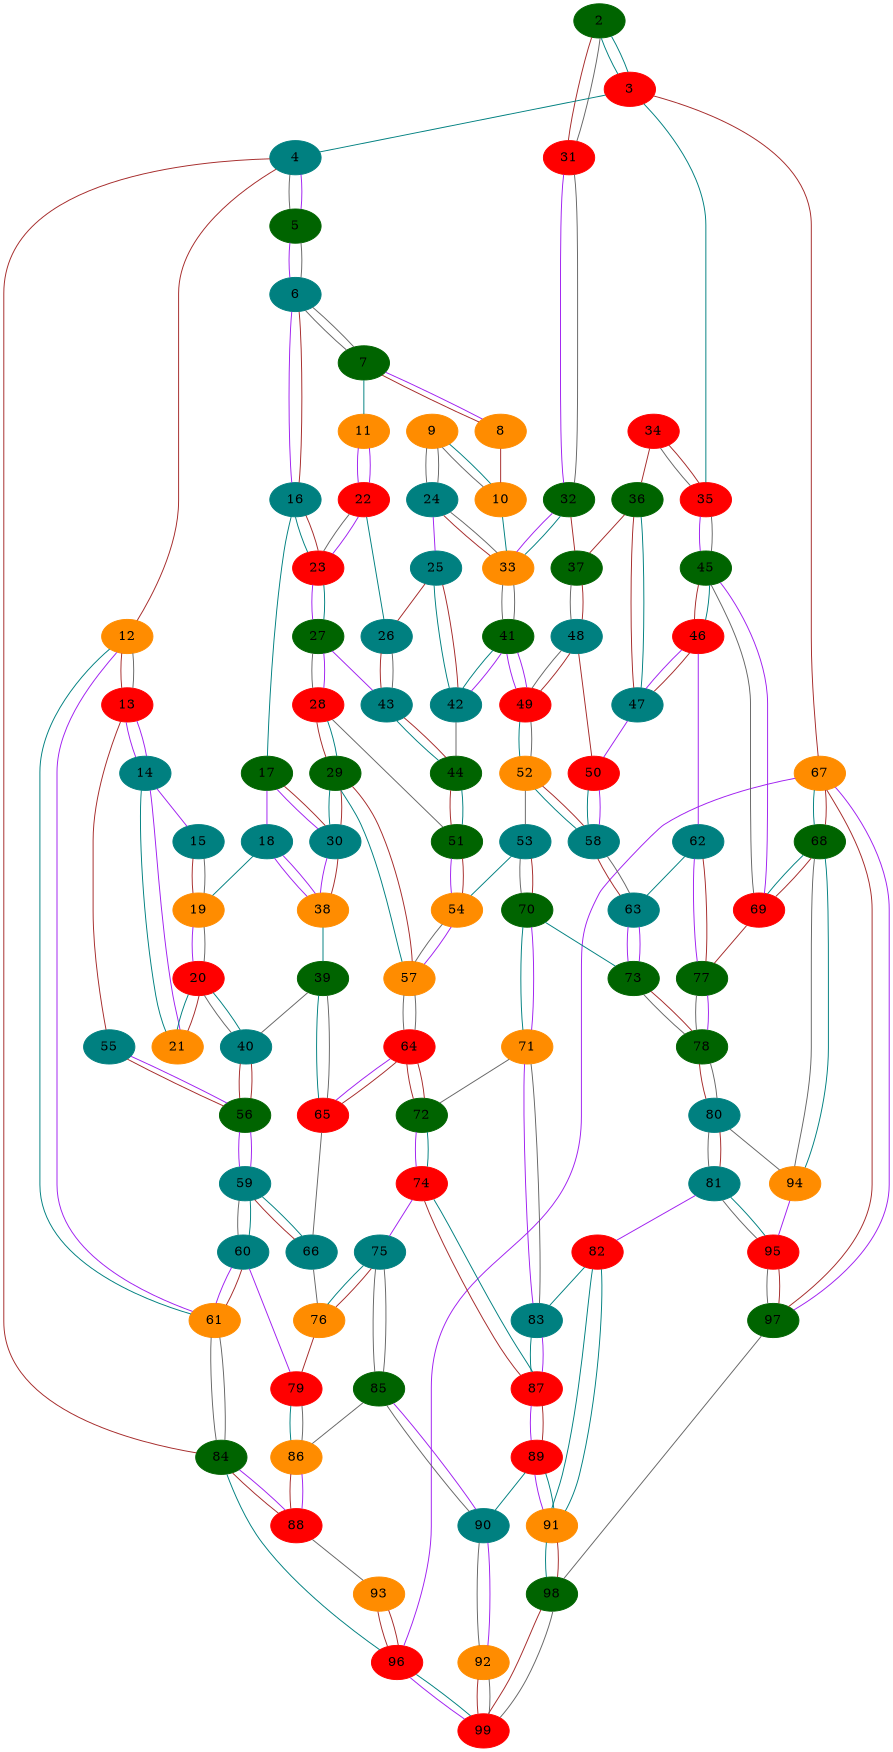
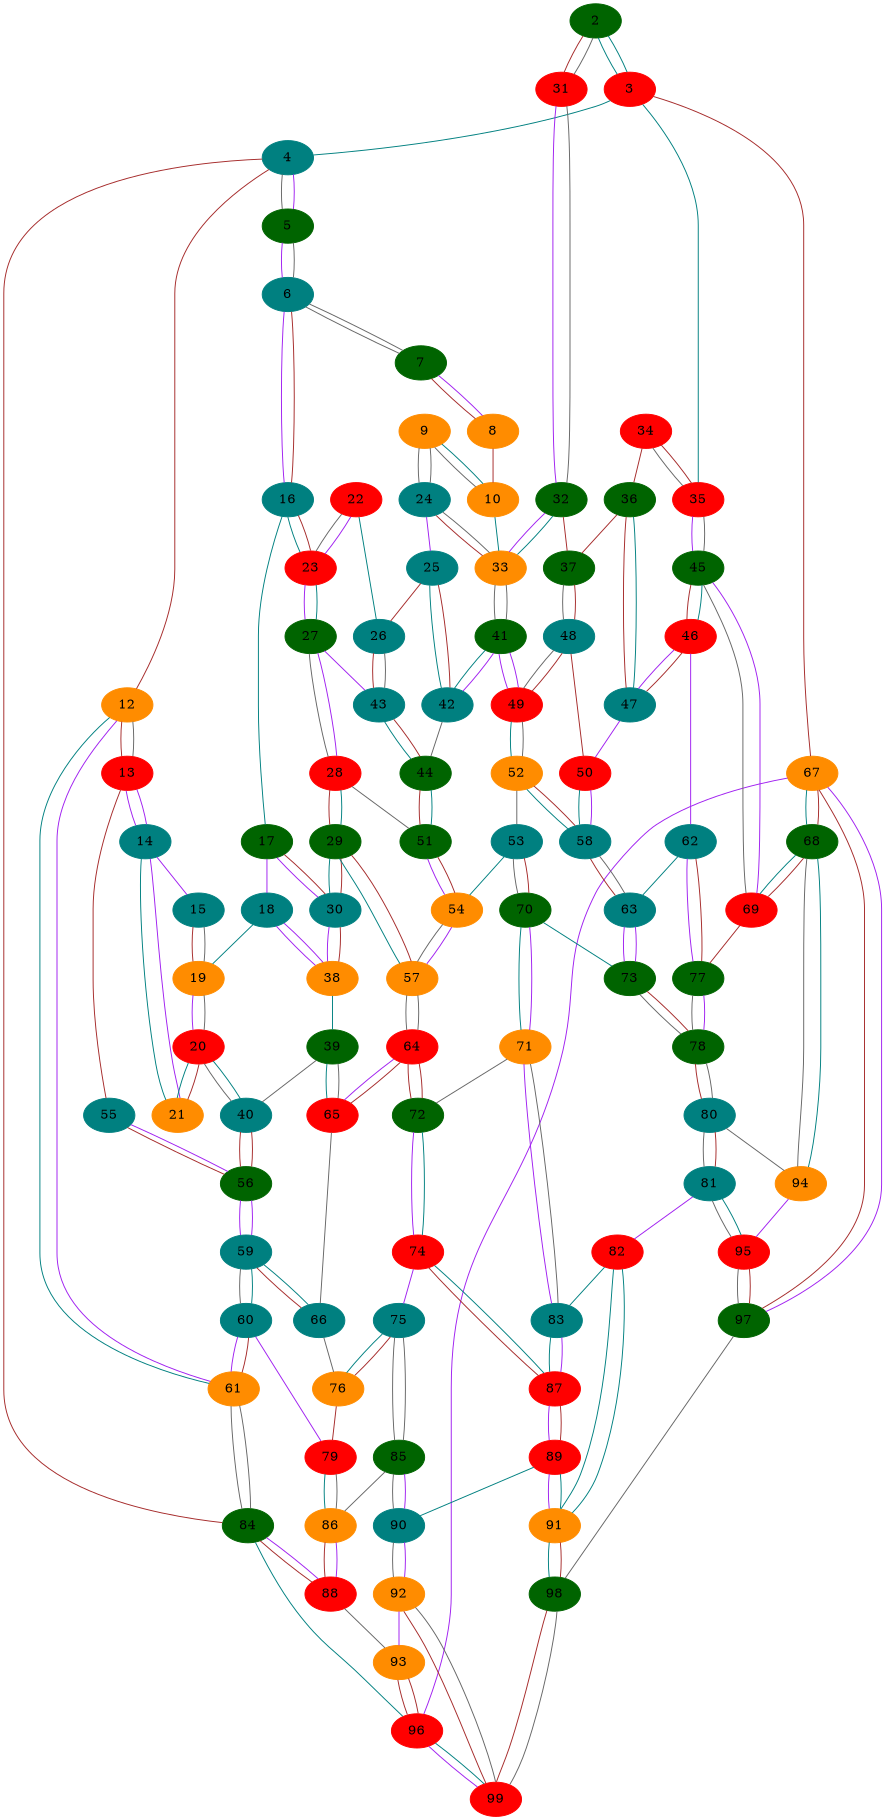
node "11": removed
edge "92" -- "93": added
